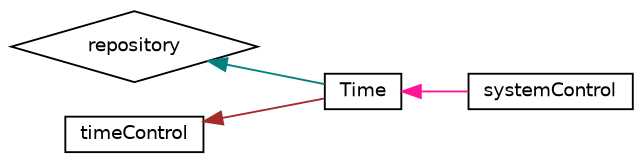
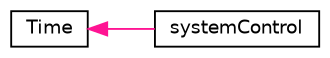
node "repository": removed
node "timeControl": removed
